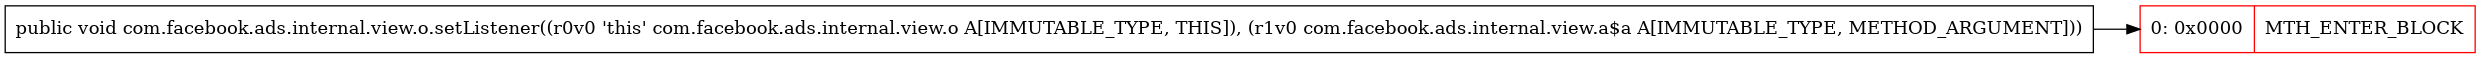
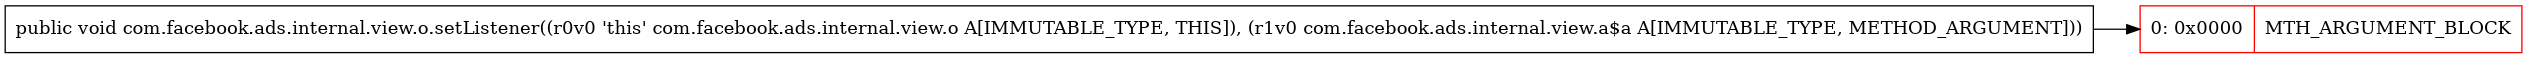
node "0: 0x0000": text "MTH_ENTER_BLOCK" -> "MTH_ARGUMENT_BLOCK"
